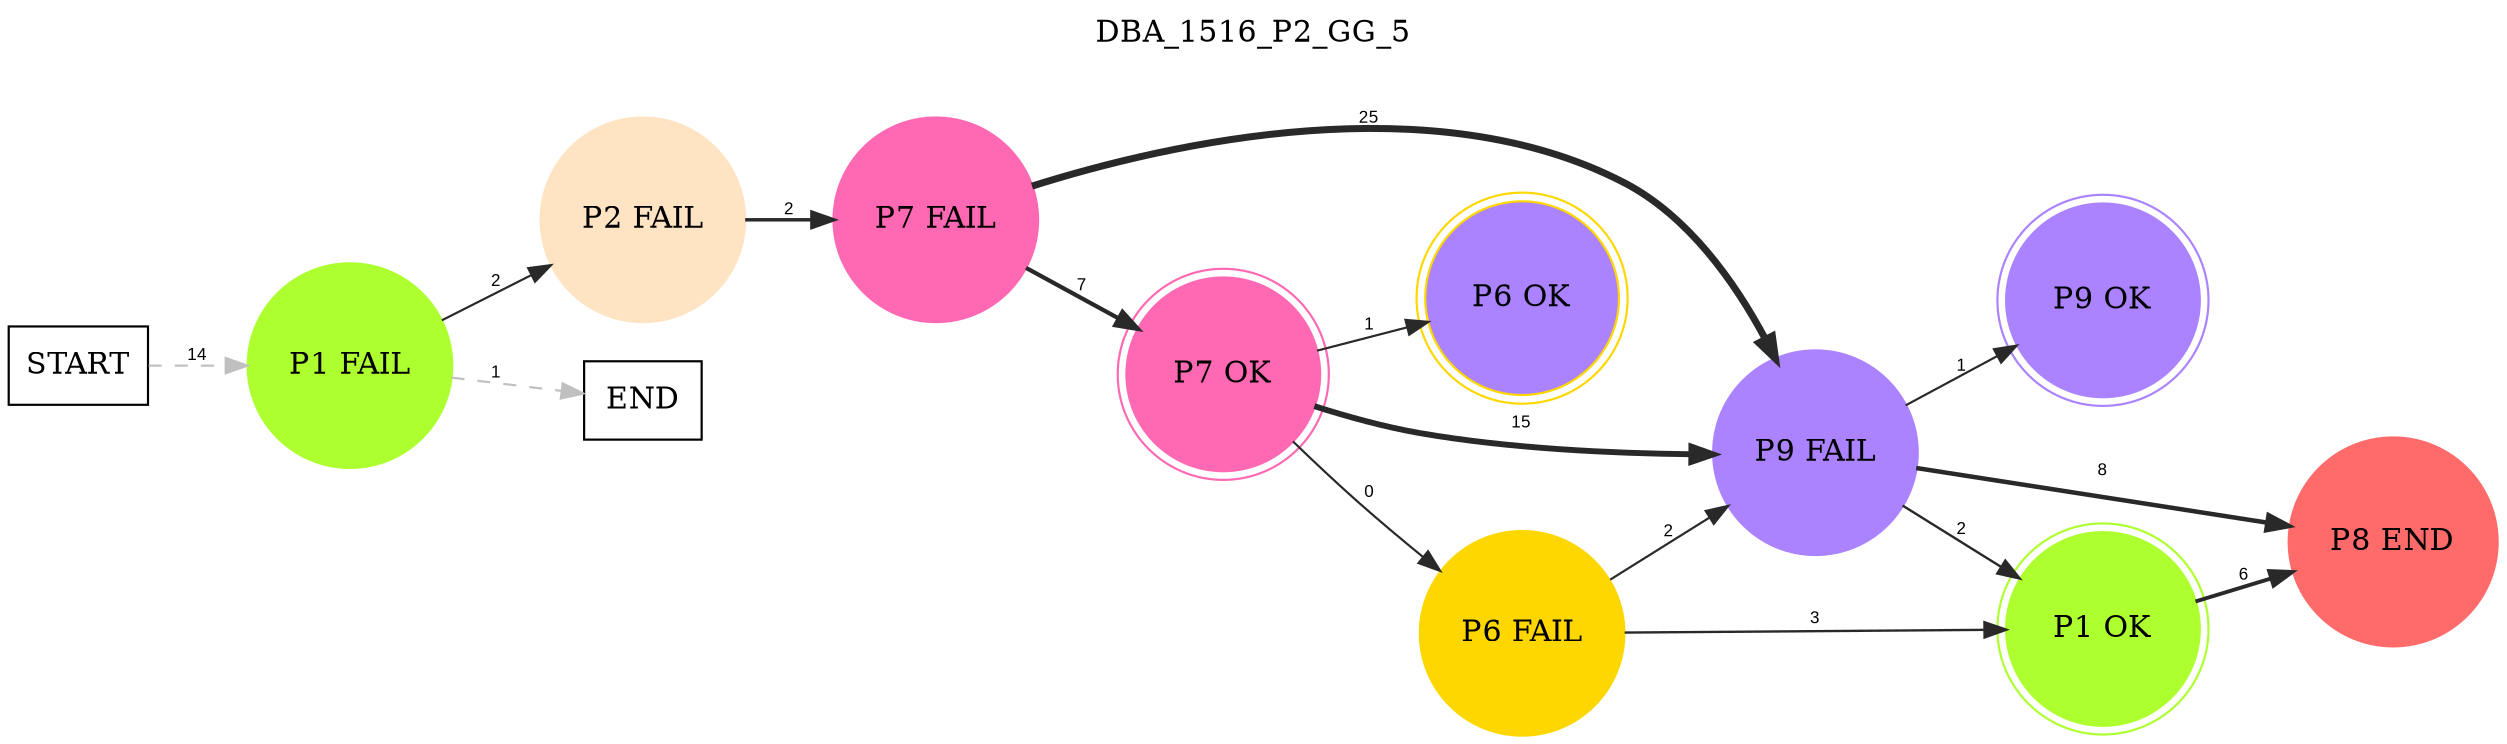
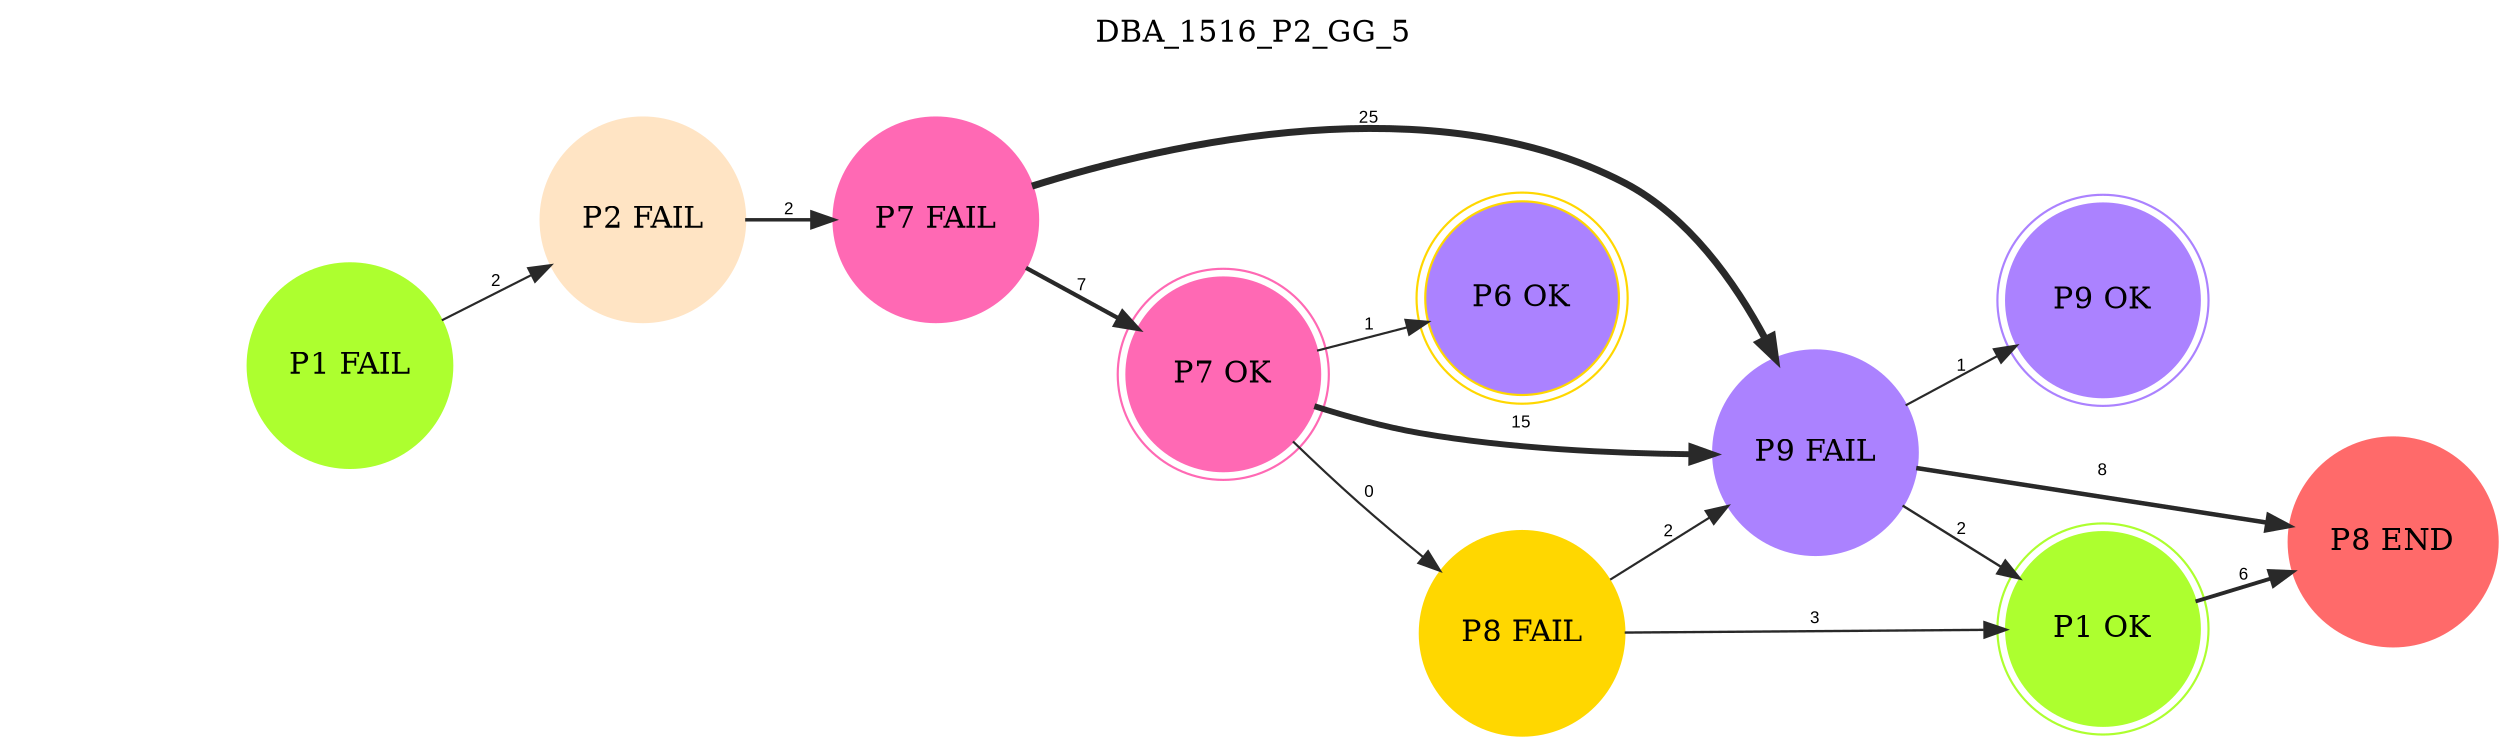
node "START": removed
node "END": removed
node "P6 FAIL": label "P6 FAIL" -> "P8 FAIL"
